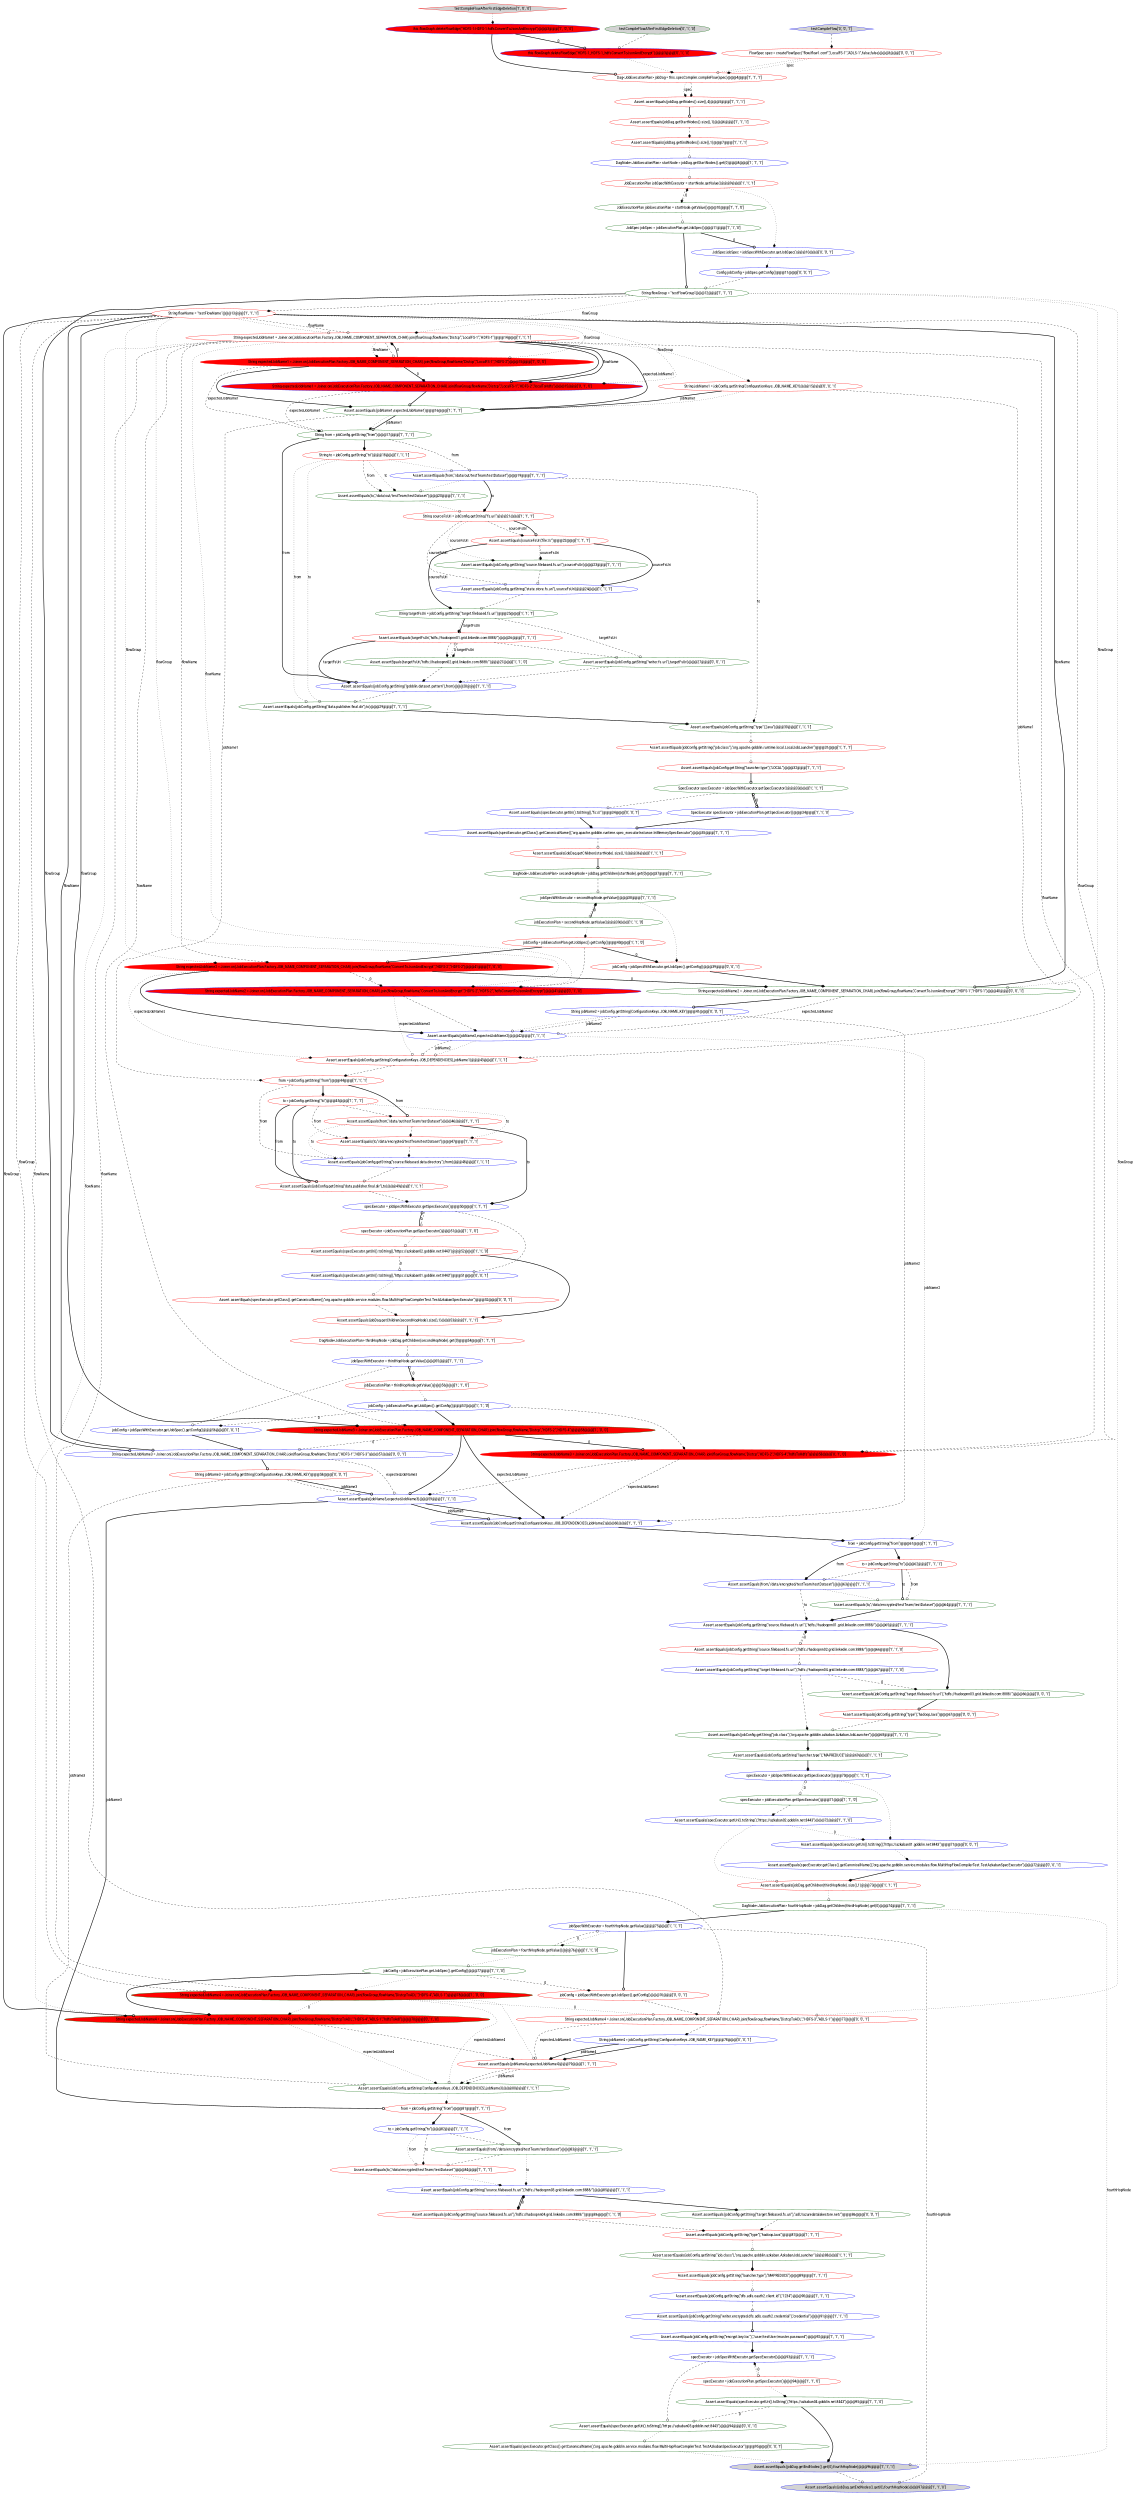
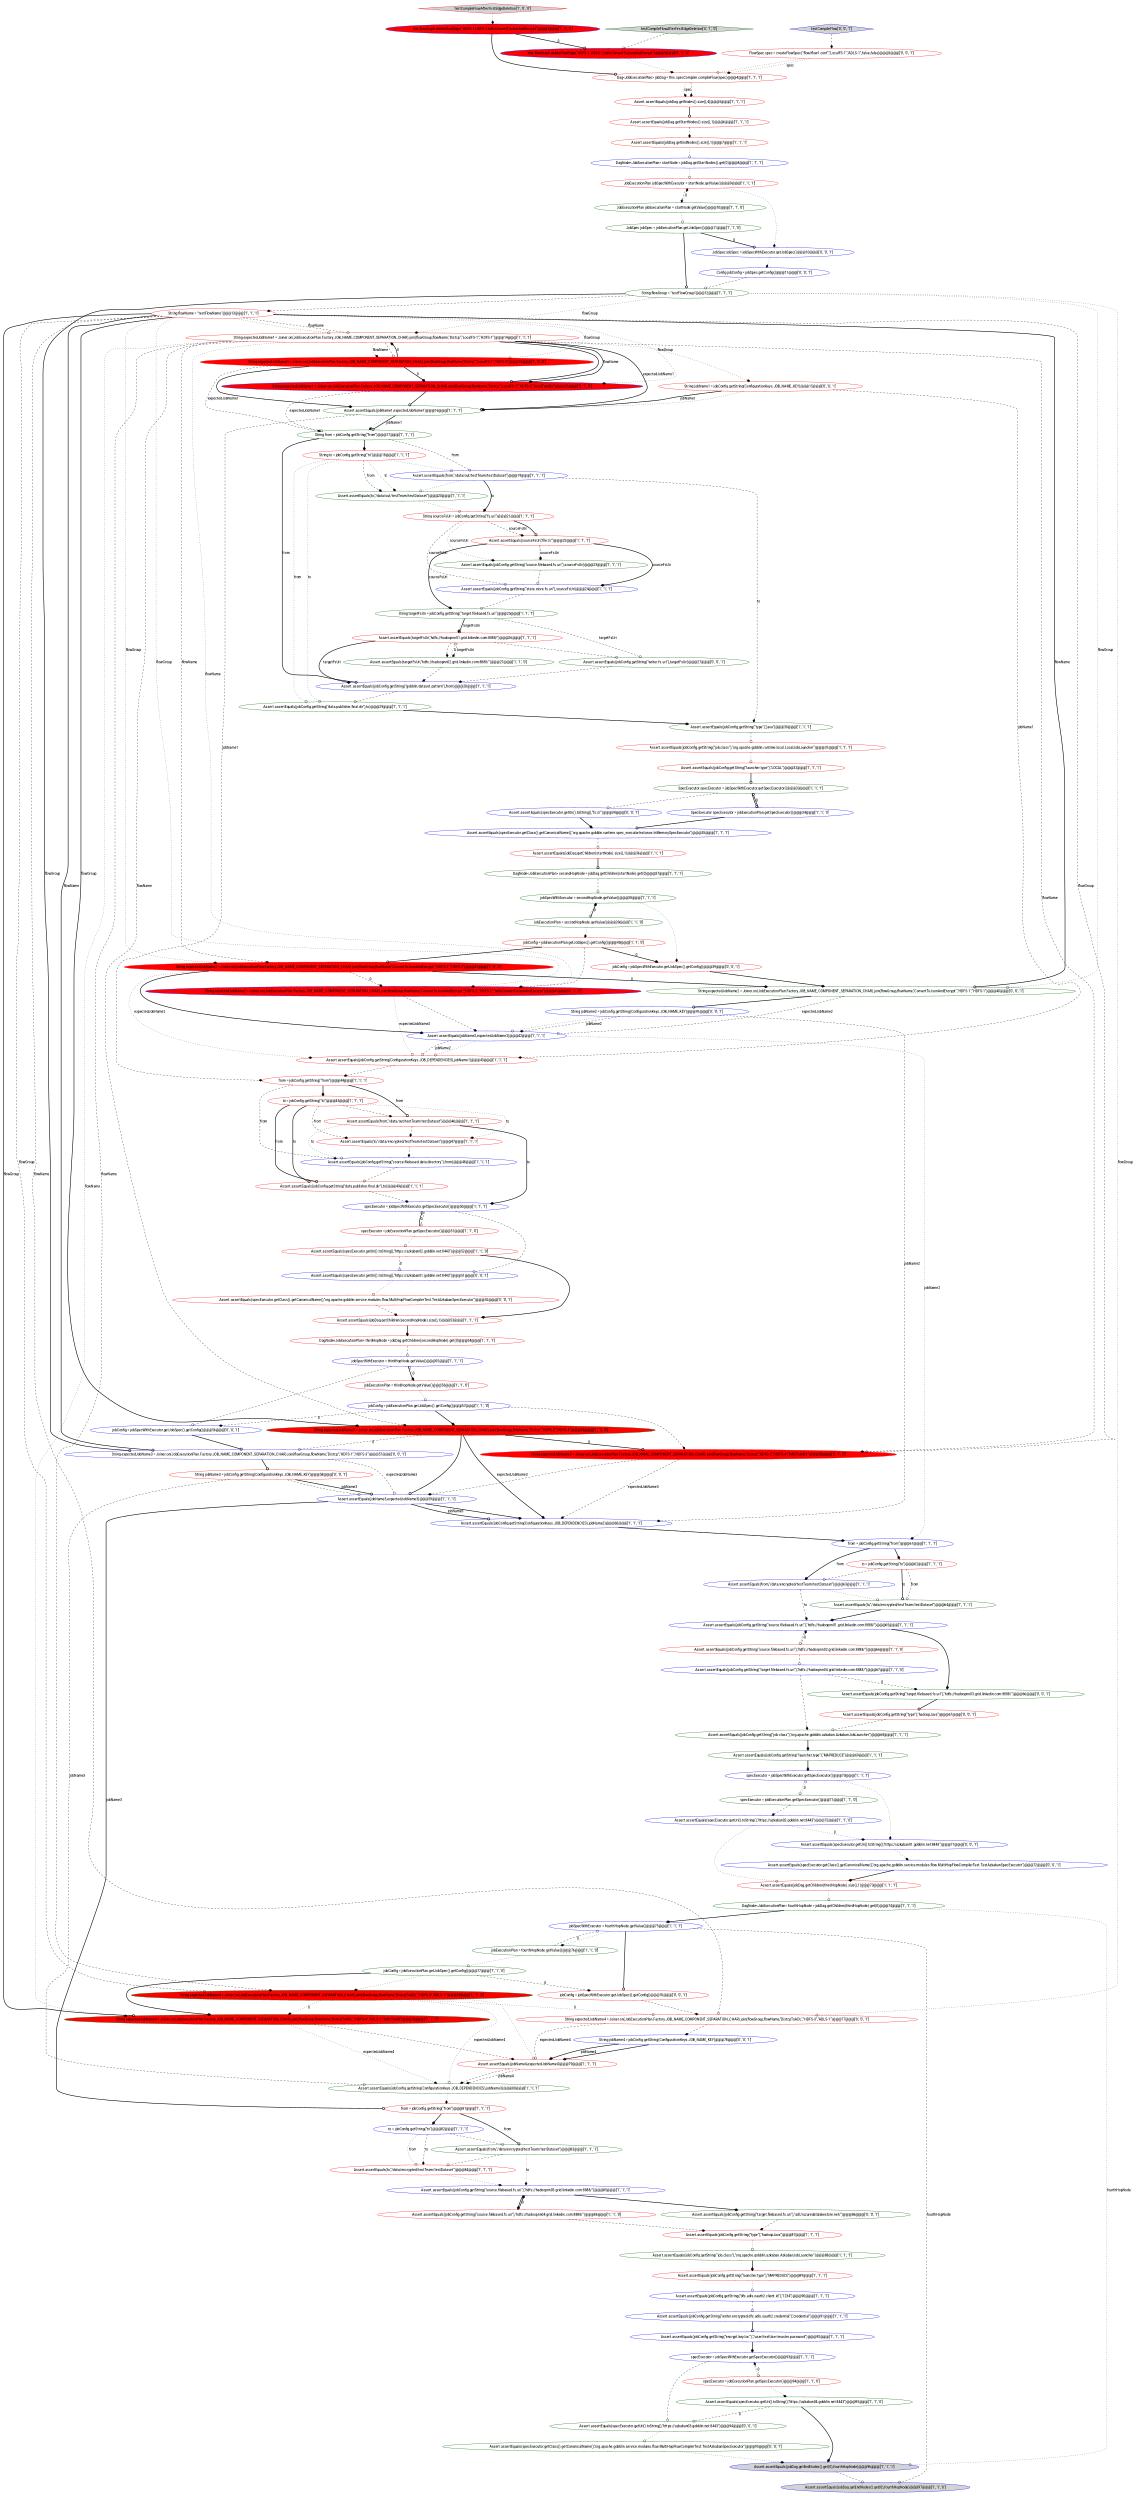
node "testCompileFlowAfterFirstEdgeDeletion['0', '1', '0']": shape ellipse -> diamond
